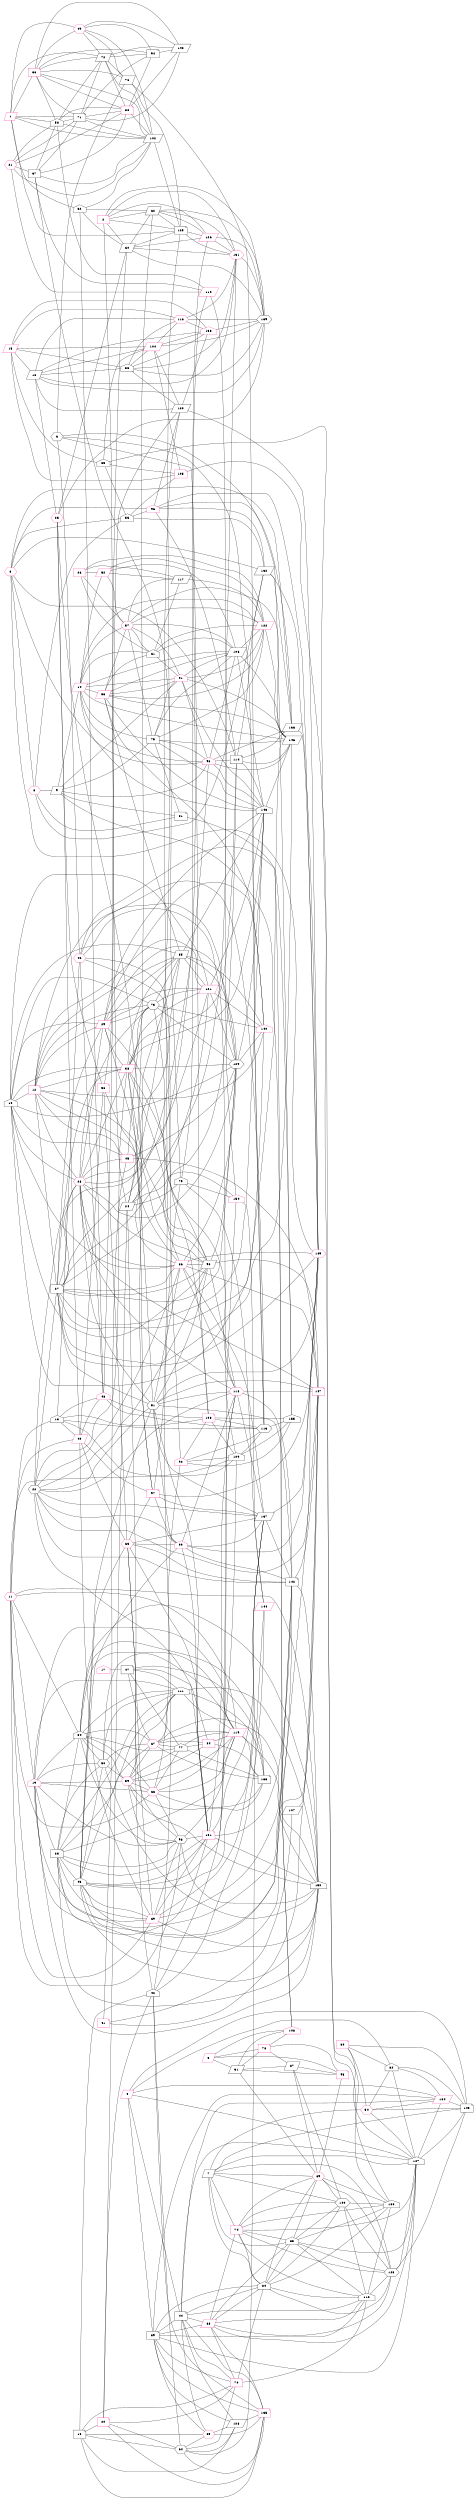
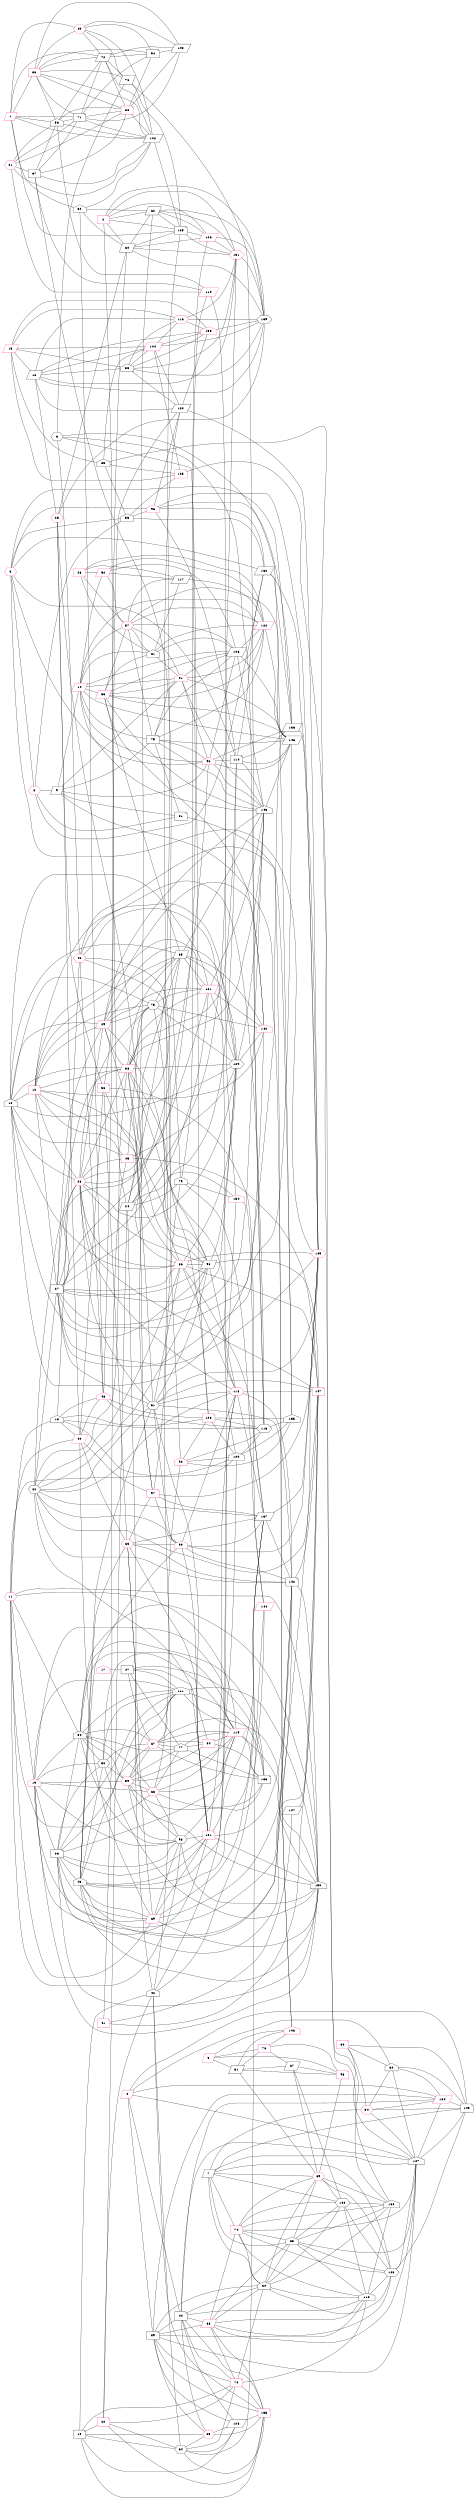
edge "51" -- "137": now "56" -- "137"
edge "70" -- "135": added
